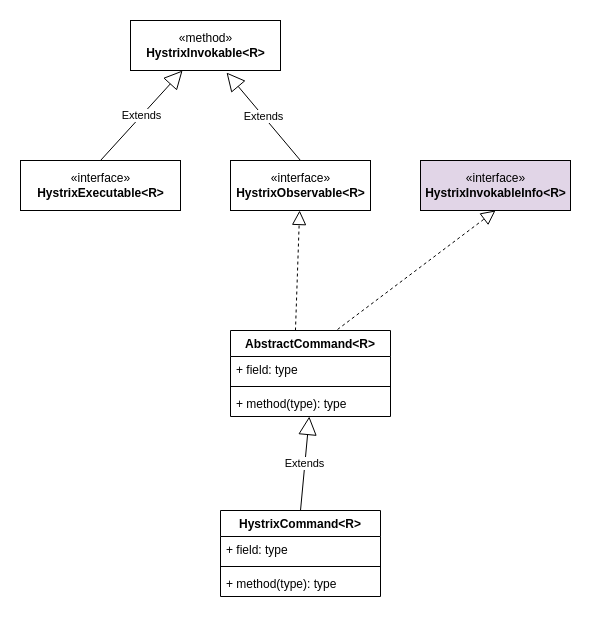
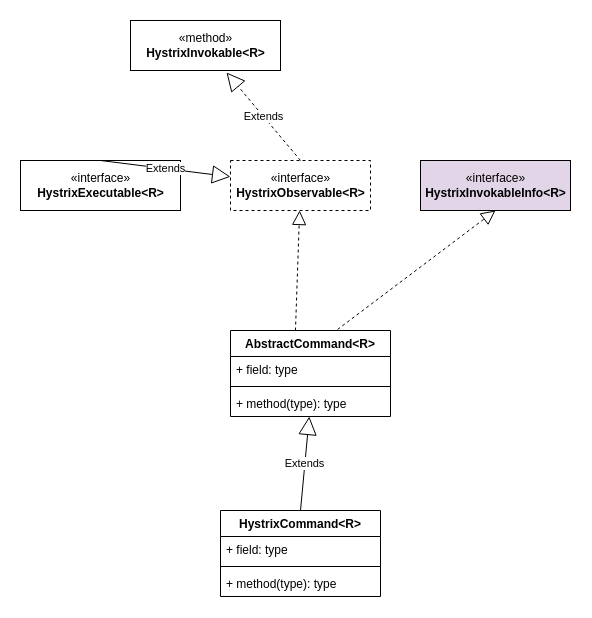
edge "«interface» HystrixExecutable<R>" -> "«method» HystrixInvokable<R>": now "«interface» HystrixExecutable<R>" -> "«interface» HystrixObservable<R>"
edge "«interface» HystrixObservable<R>" -> "«method» HystrixInvokable<R>": style solid -> dashed
node "«interface» HystrixObservable<R>": style solid -> dashed
